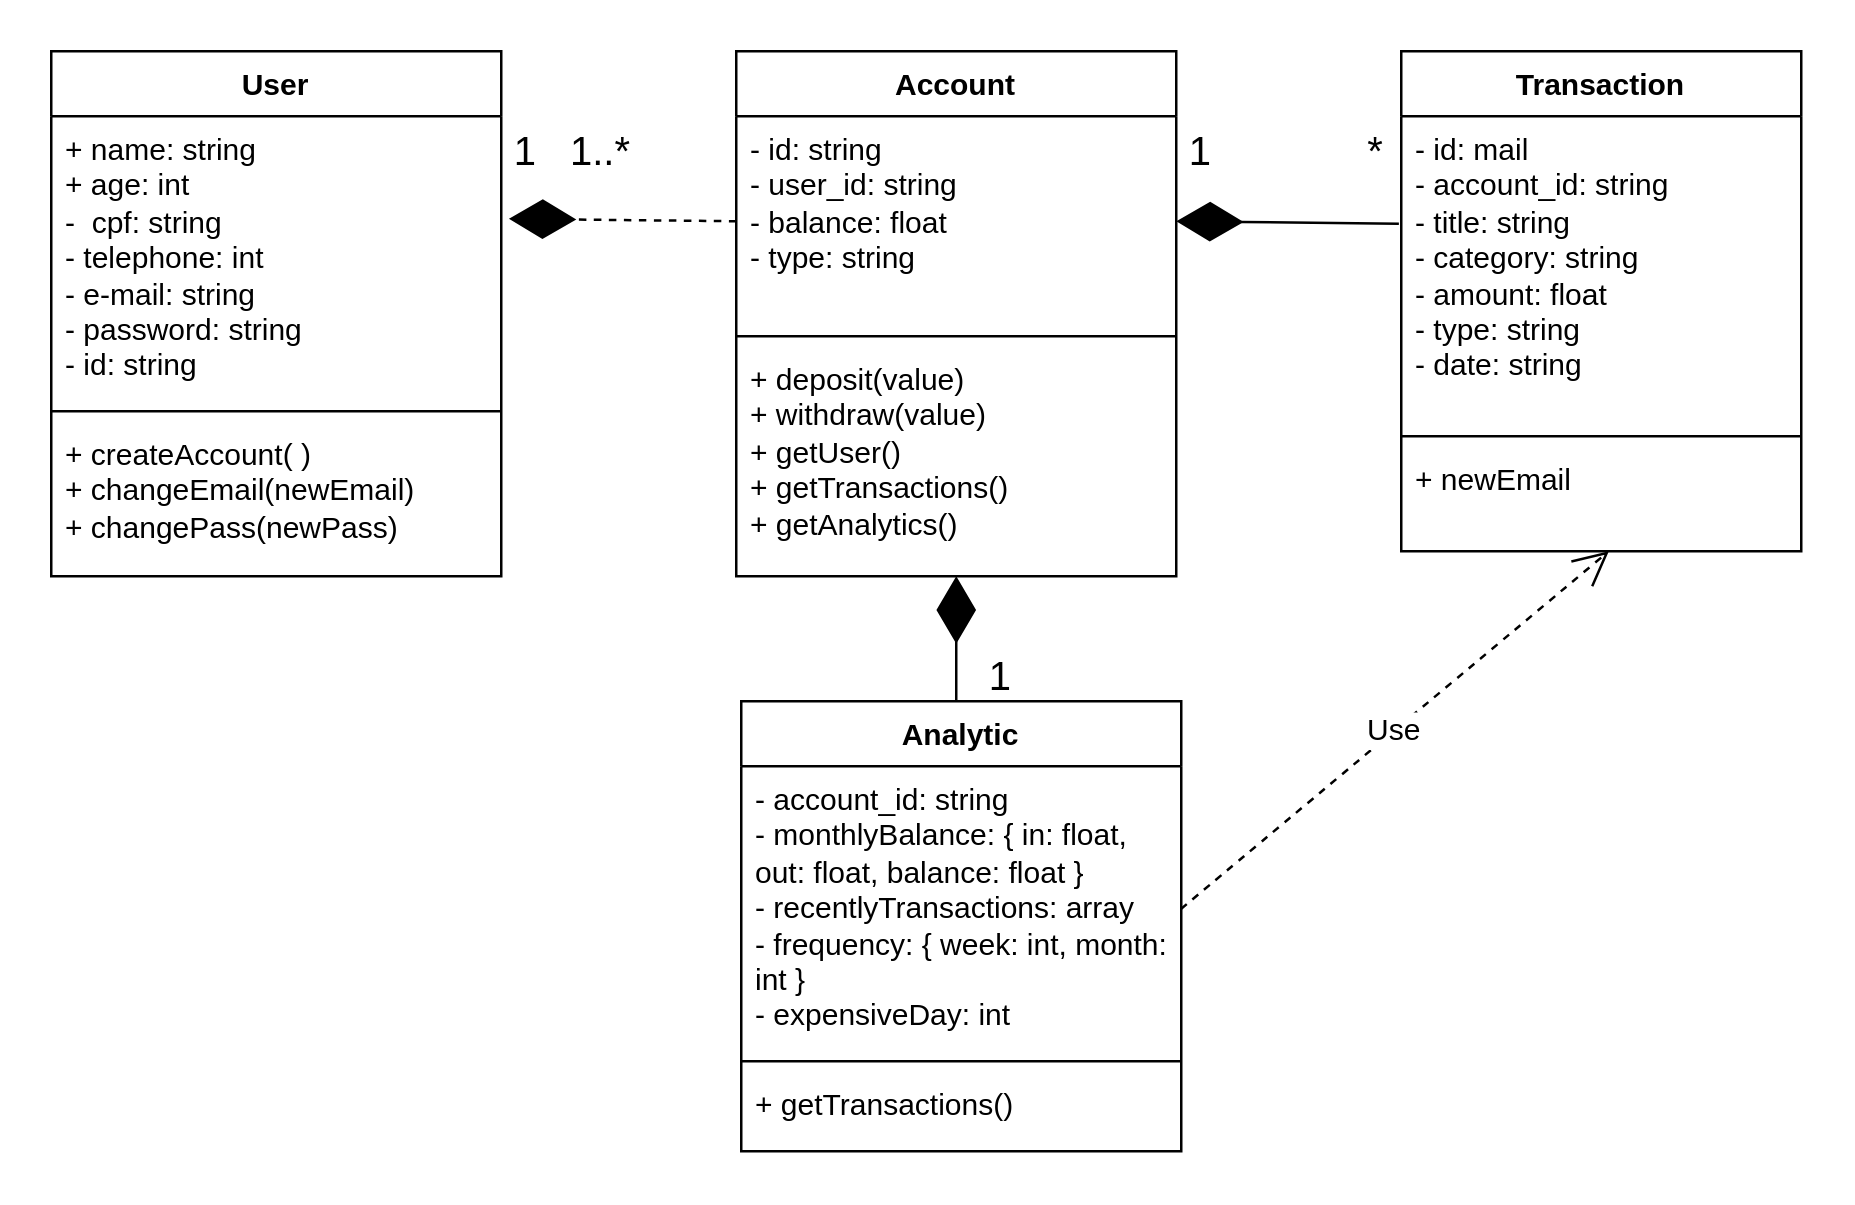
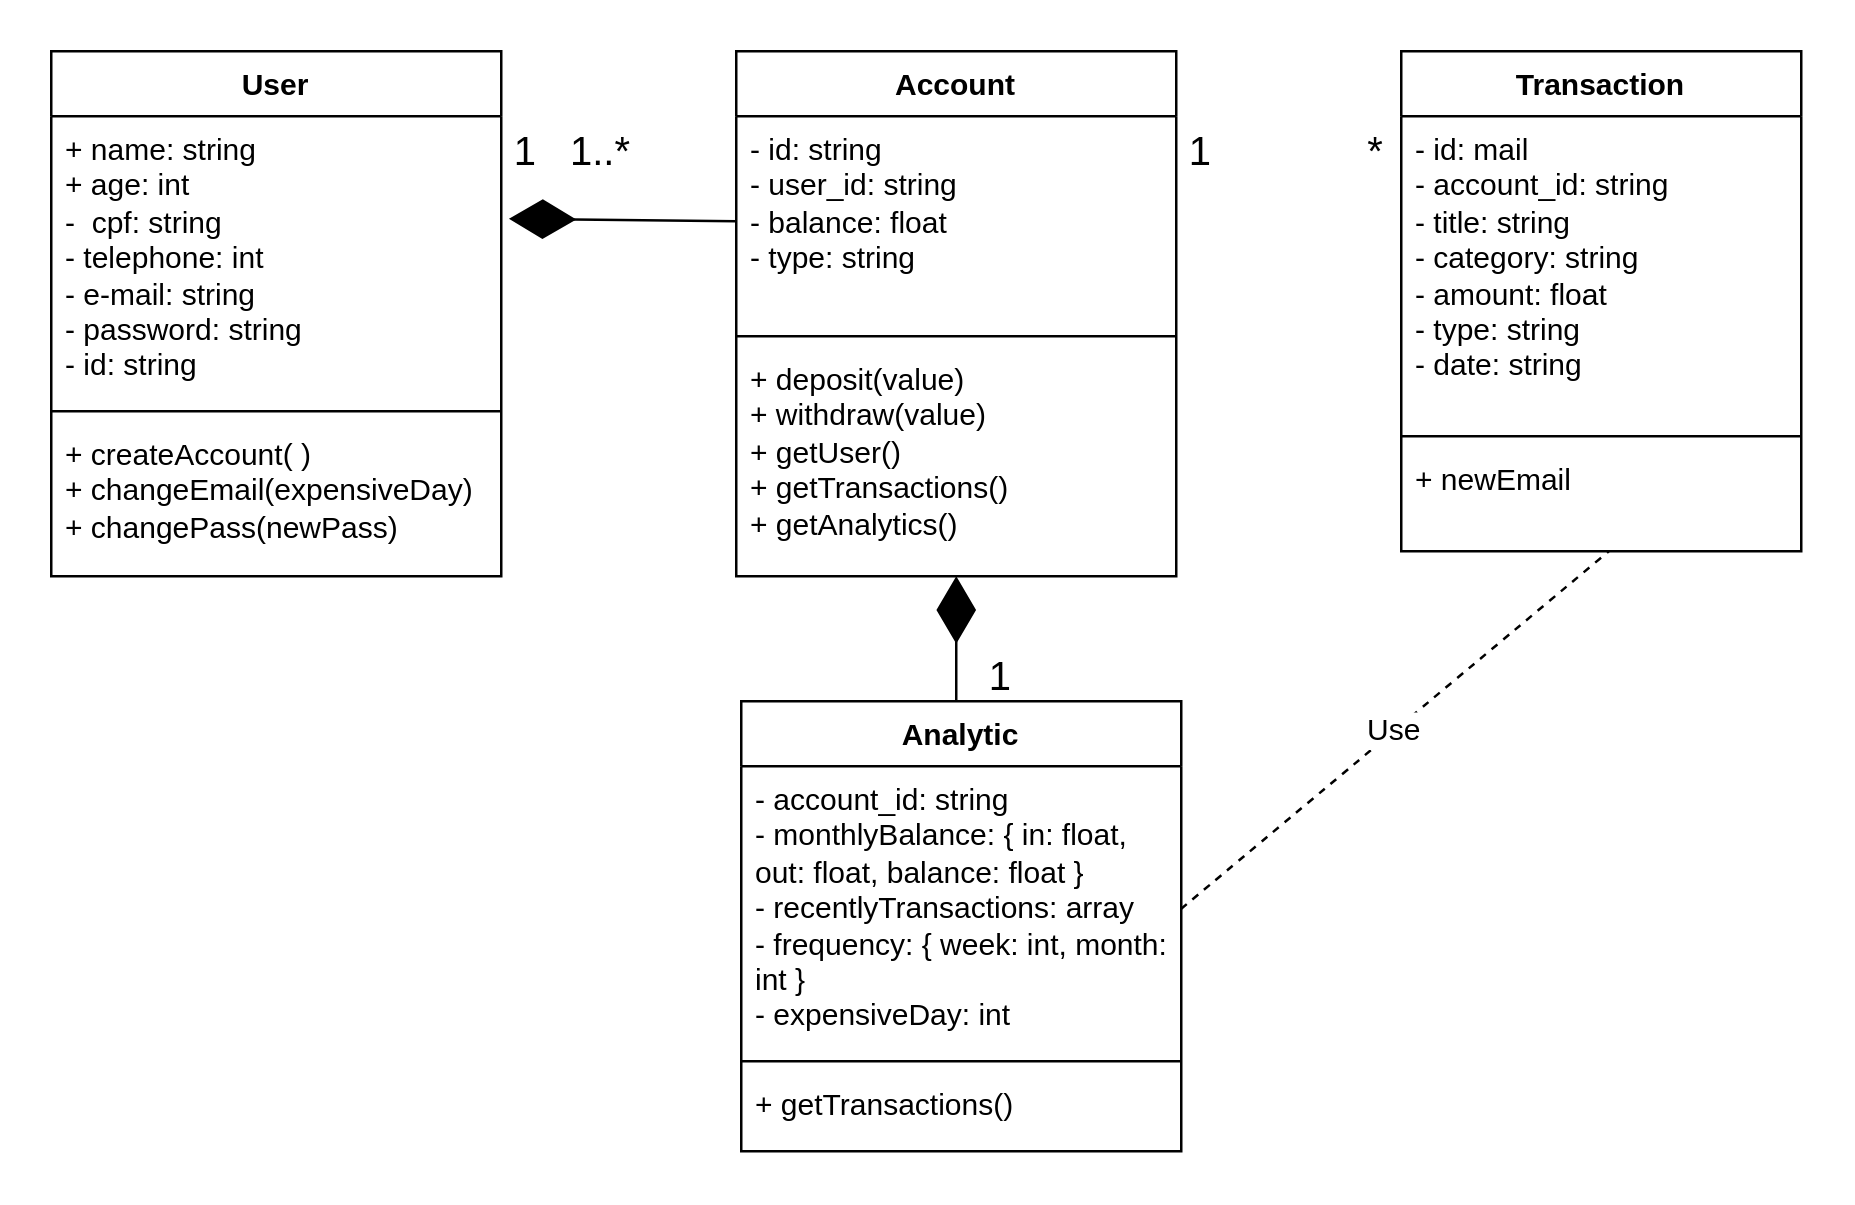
edge "- id: string - user_id: string - balance: float - type: string" -> "+ name: string + age: int - cpf: string - telephone: int - e-mail: string - password: string - id: string": style dashed -> solid
edge "- id: mail - account_id: string - title: string - category: string - amount: float - type: string - date: string" -> "- id: string - user_id: string - balance: float - type: string": removed
node "+ createAccount( ) + changeEmail(newEmail) + changePass(newPass)": label "+ createAccount( ) + changeEmail(newEmail) + changePass(newPass)" -> "+ createAccount( ) + changeEmail(expensiveDay) + changePass(newPass)"
edge "- account_id: string - monthlyBalance: { in: float, out: float, balance: float } - recentlyTransactions: array - frequency: { week: int, month: int } - expensiveDay: int" -> "+ newEmail": arrowhead open -> none
